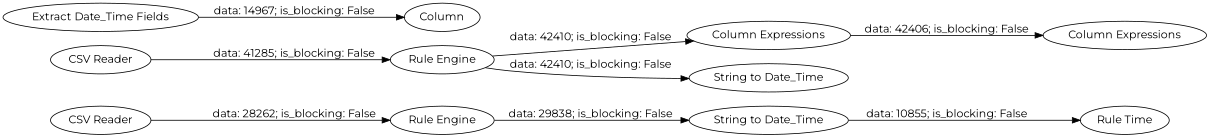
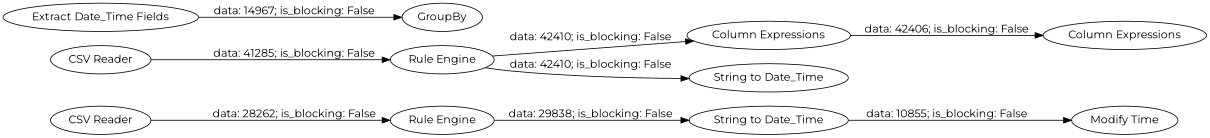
node "Column": label "Column" -> "GroupBy"
node "Rule Time": label "Rule Time" -> "Modify Time"
